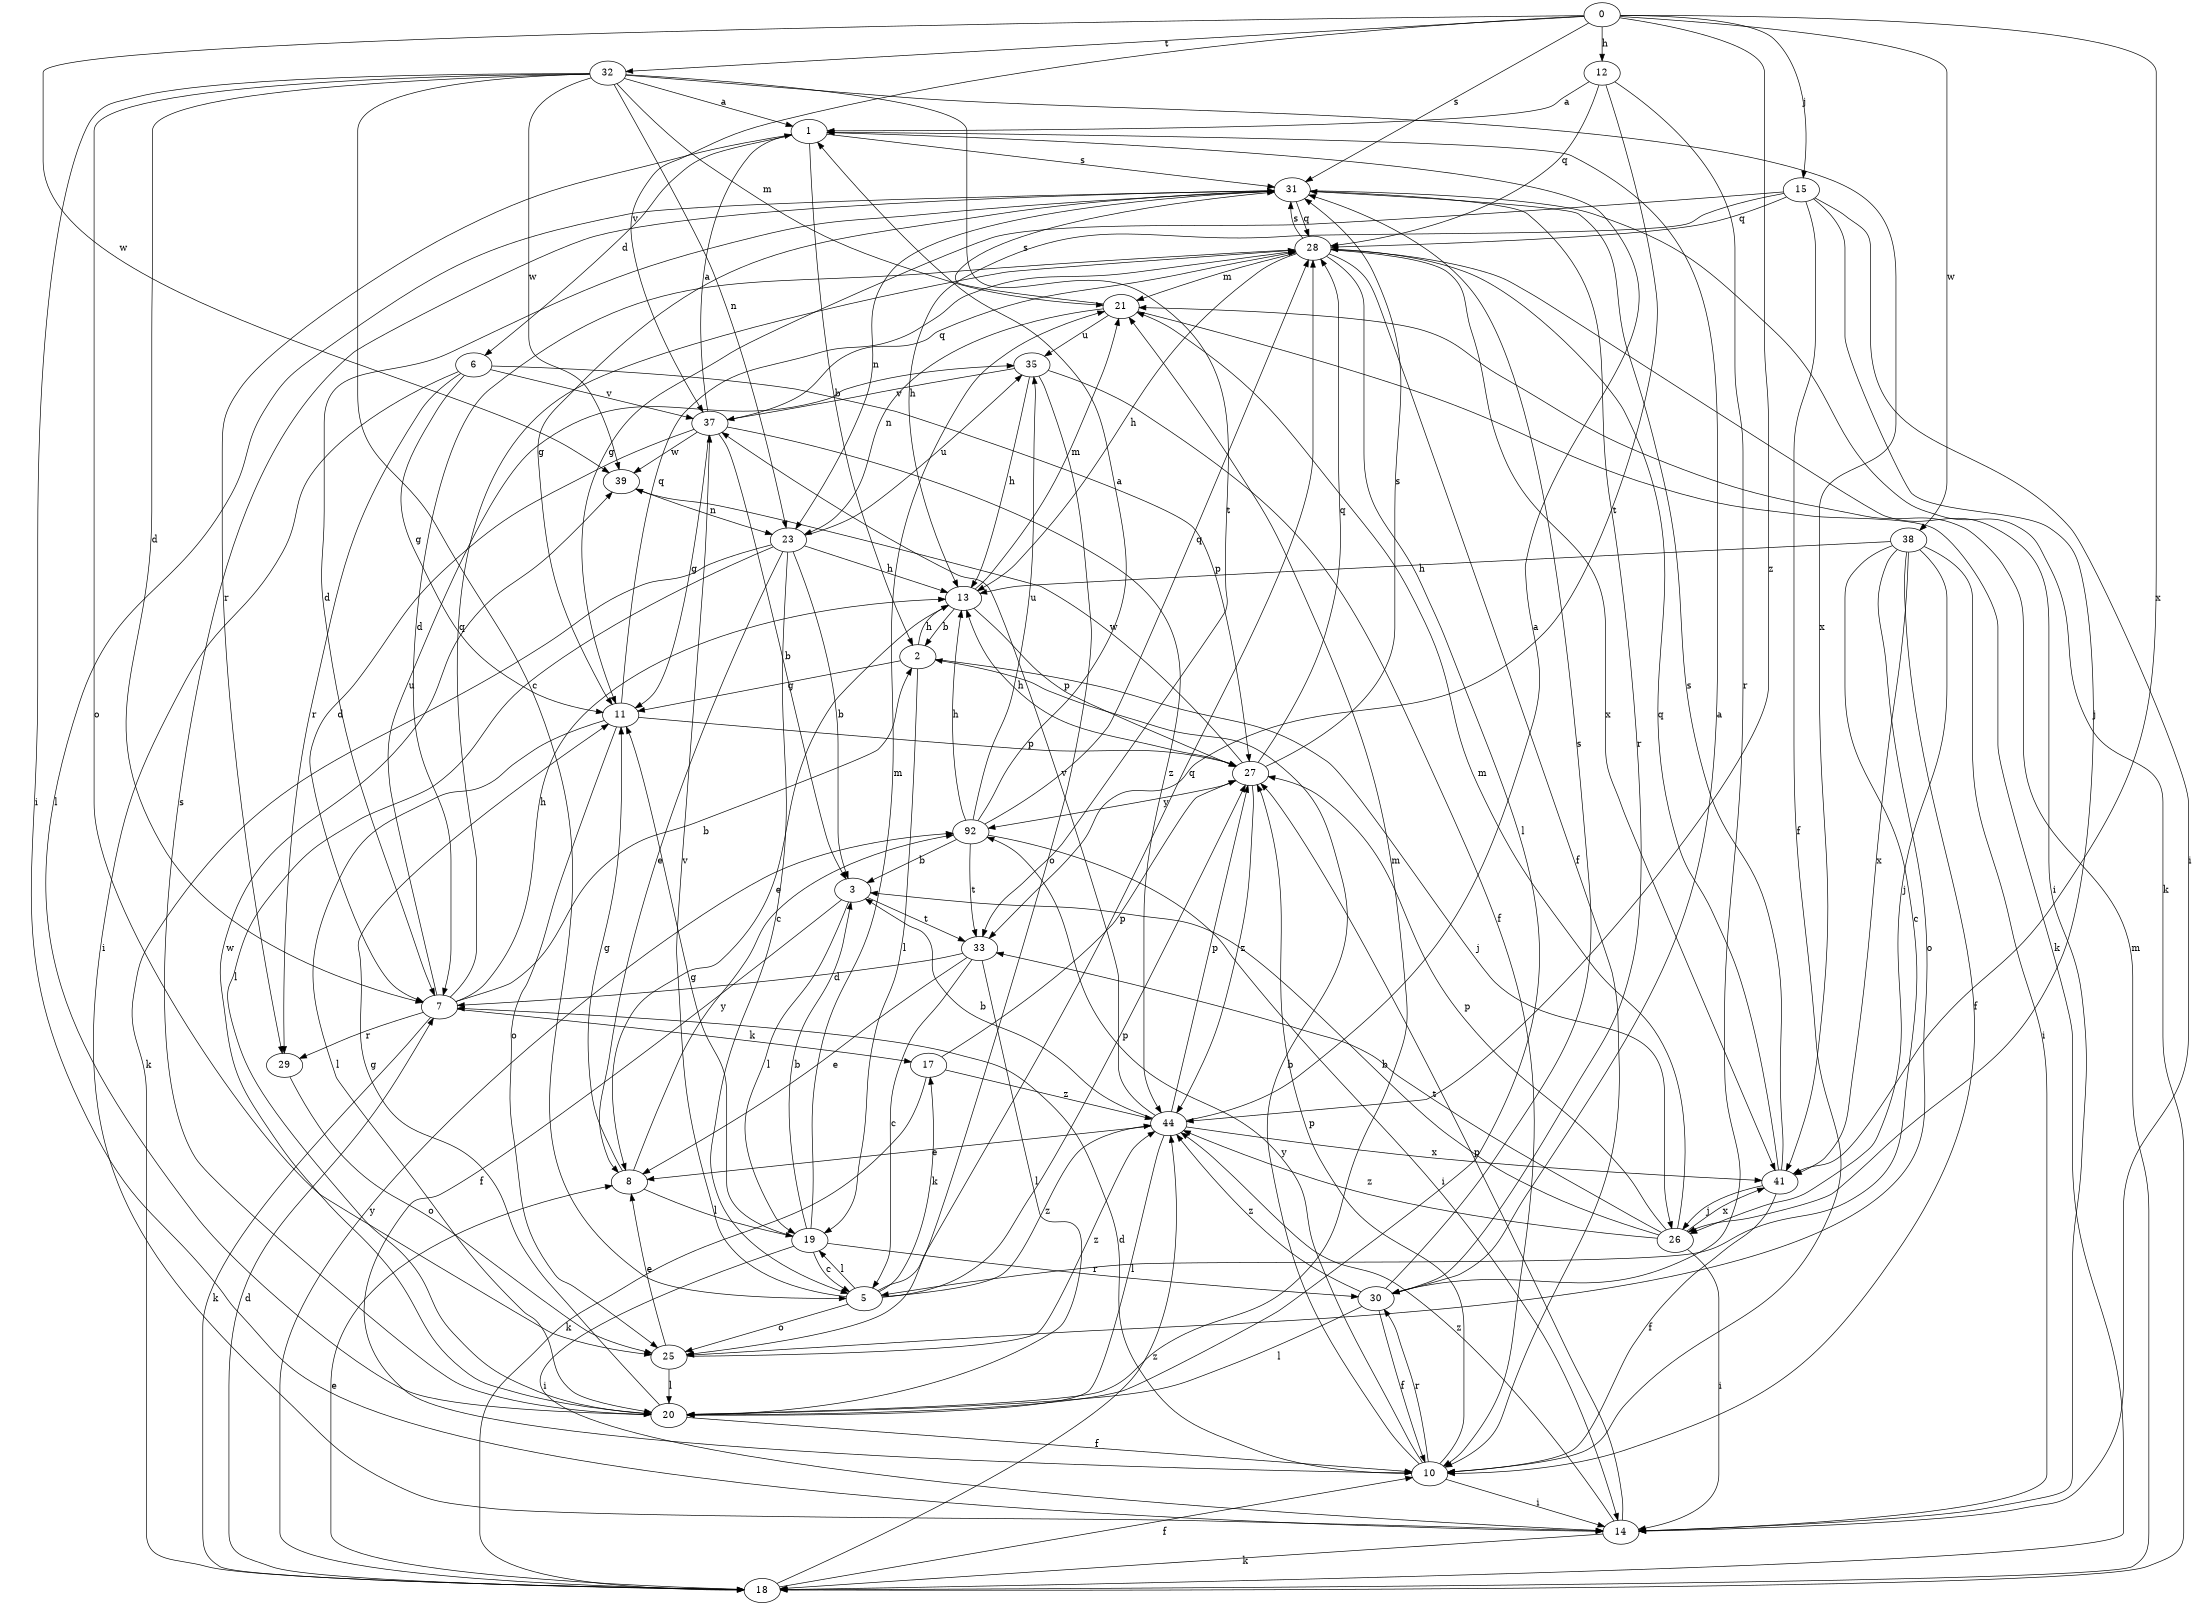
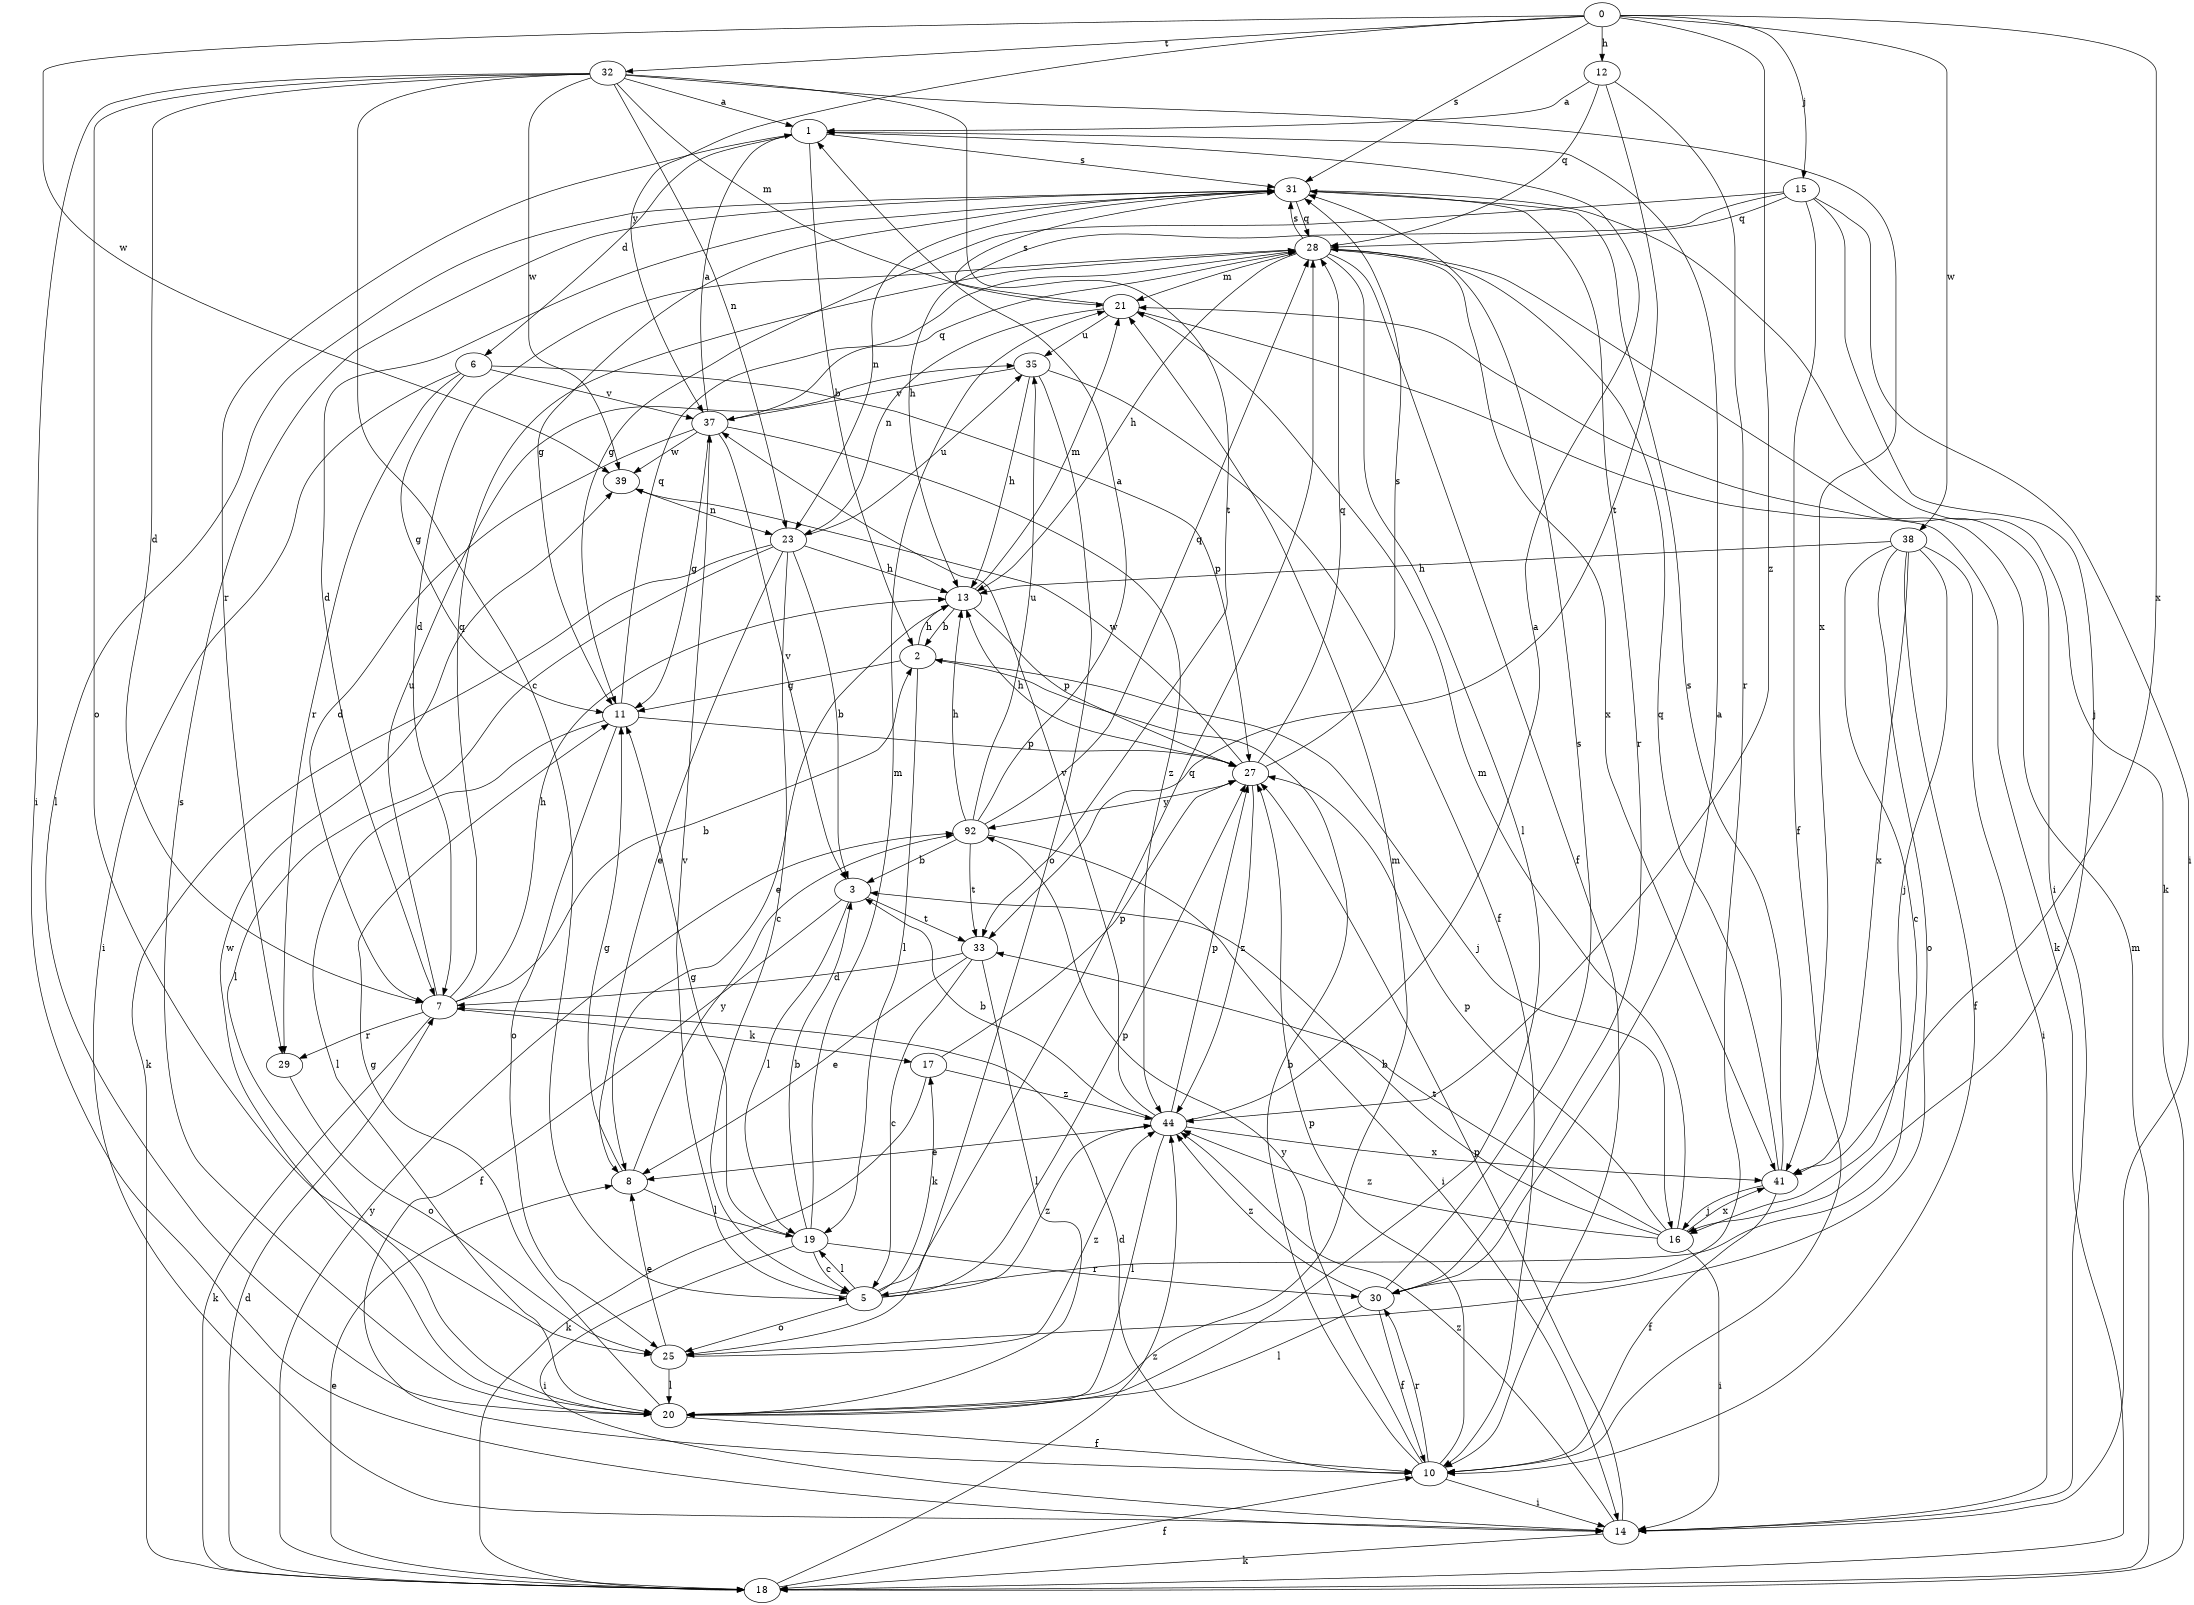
edge "0" -> "37": label "v" -> "y"
edge "37" -> "3": label "b" -> "v"
node "26": label "26" -> "16"
